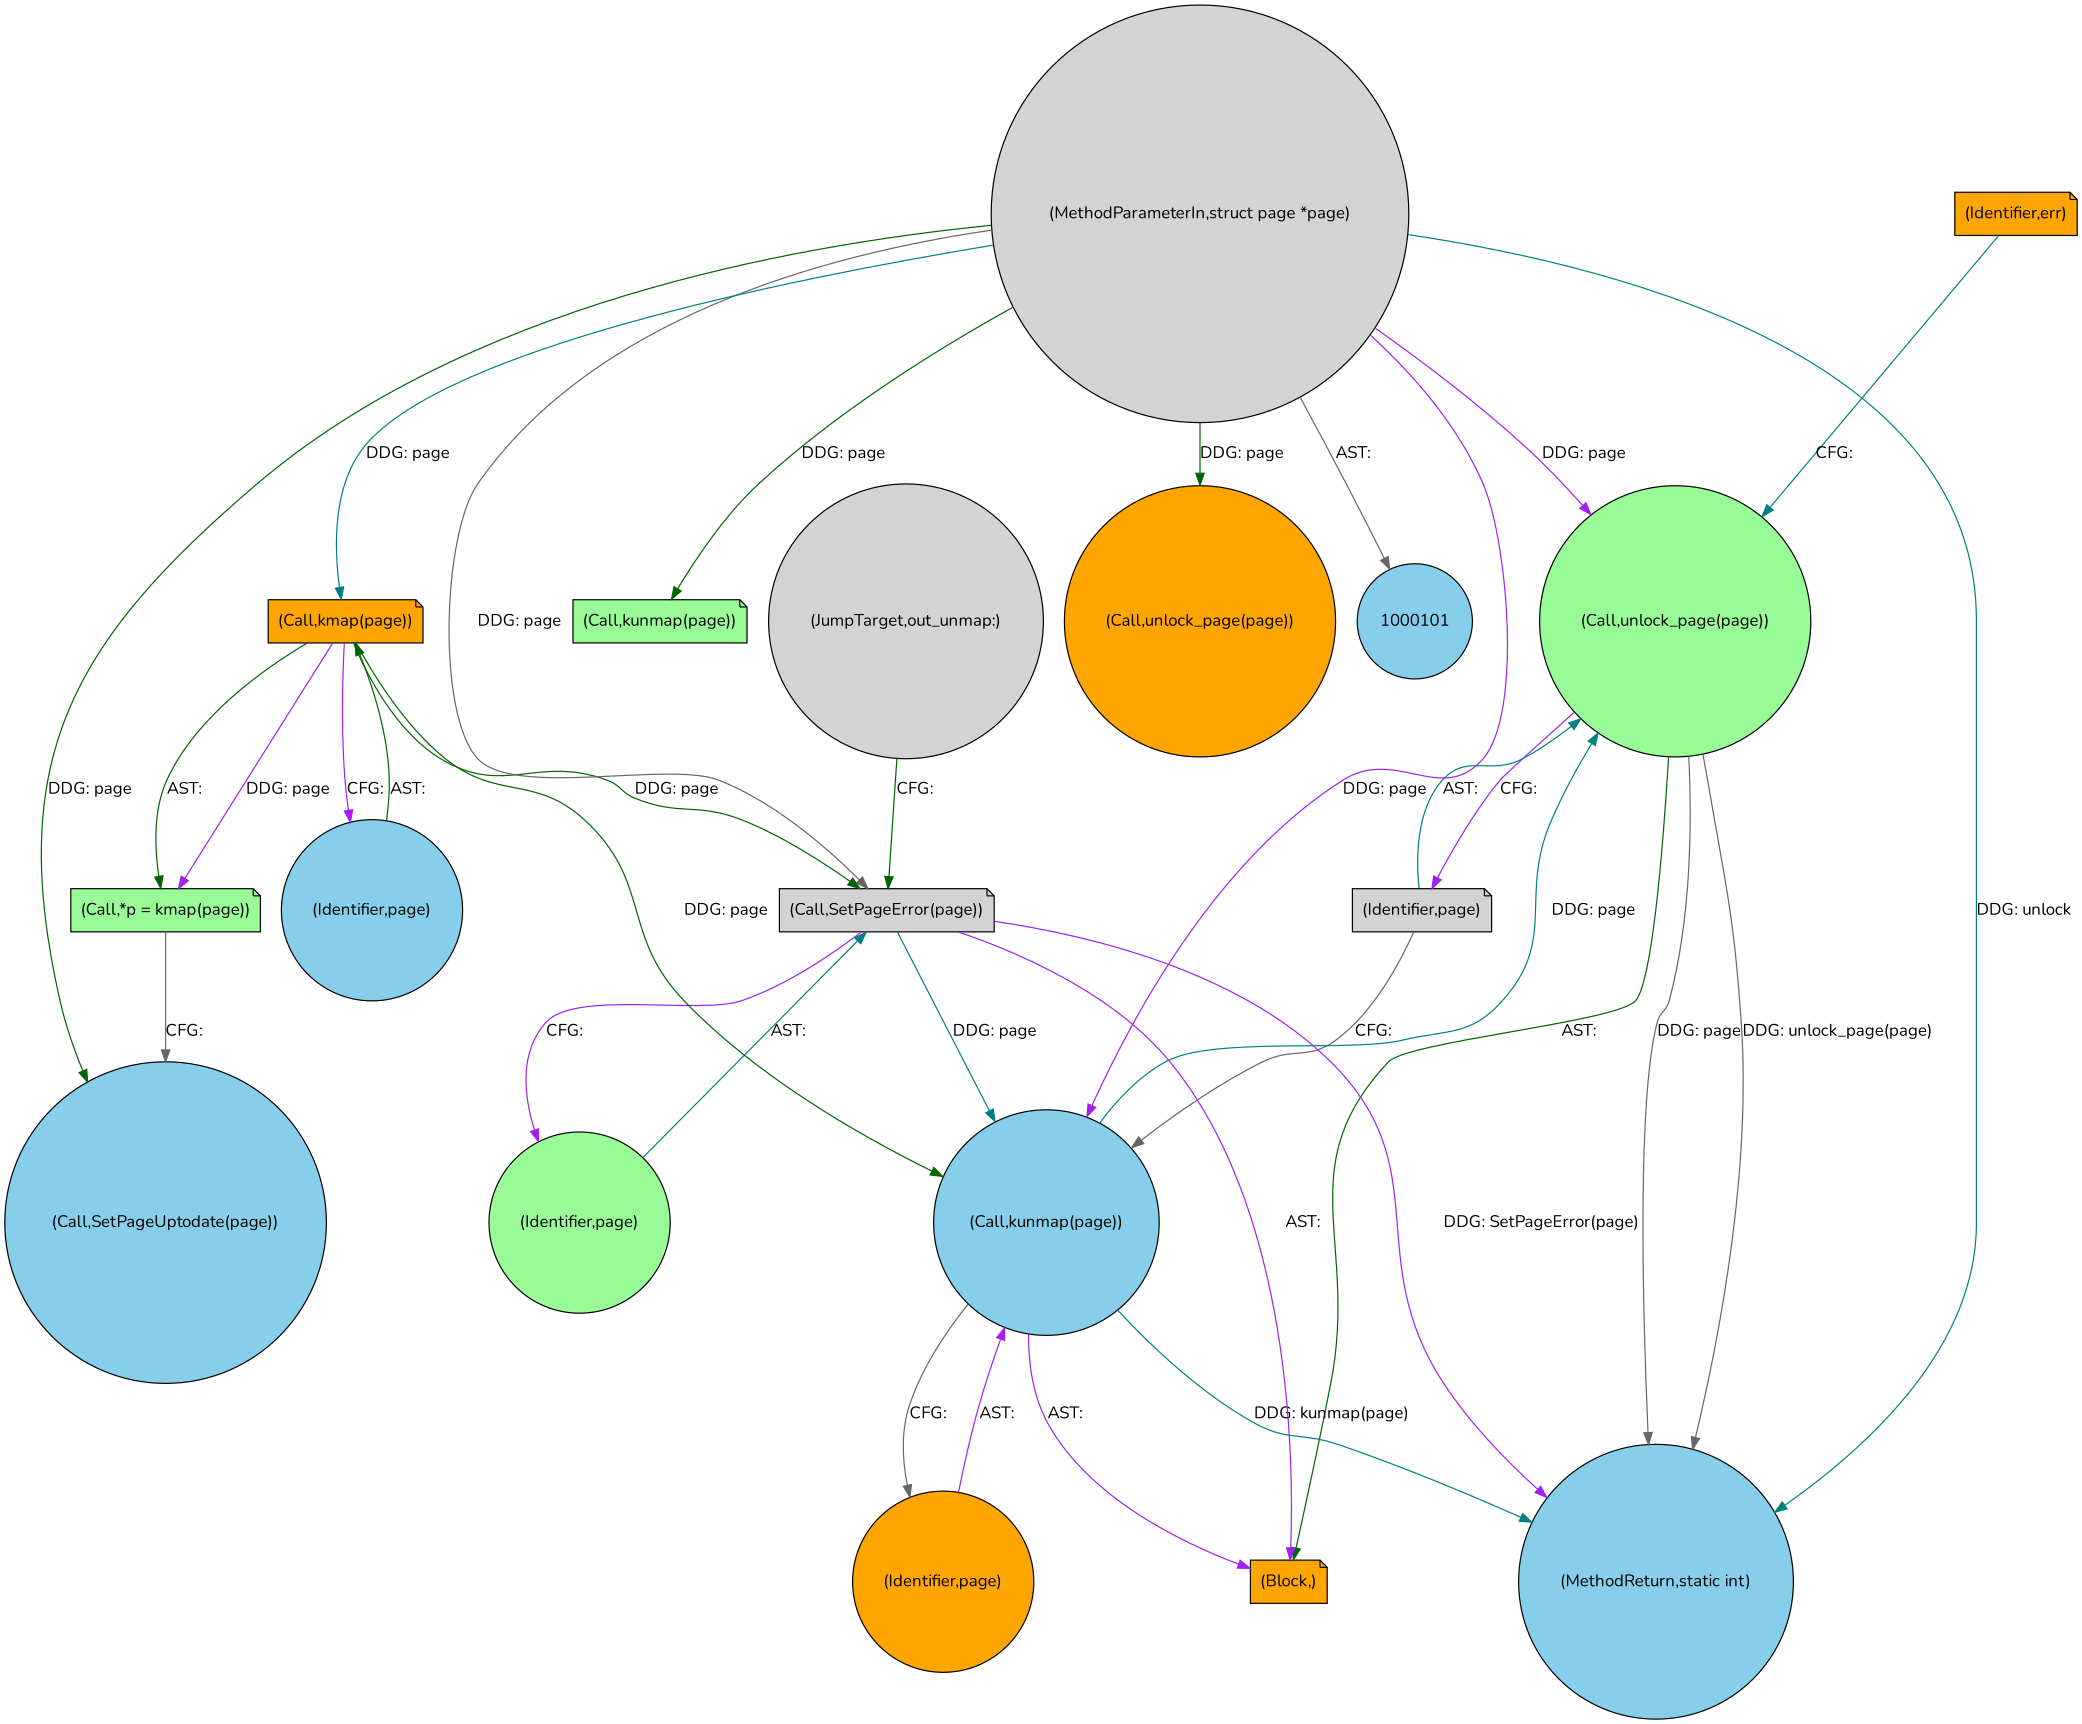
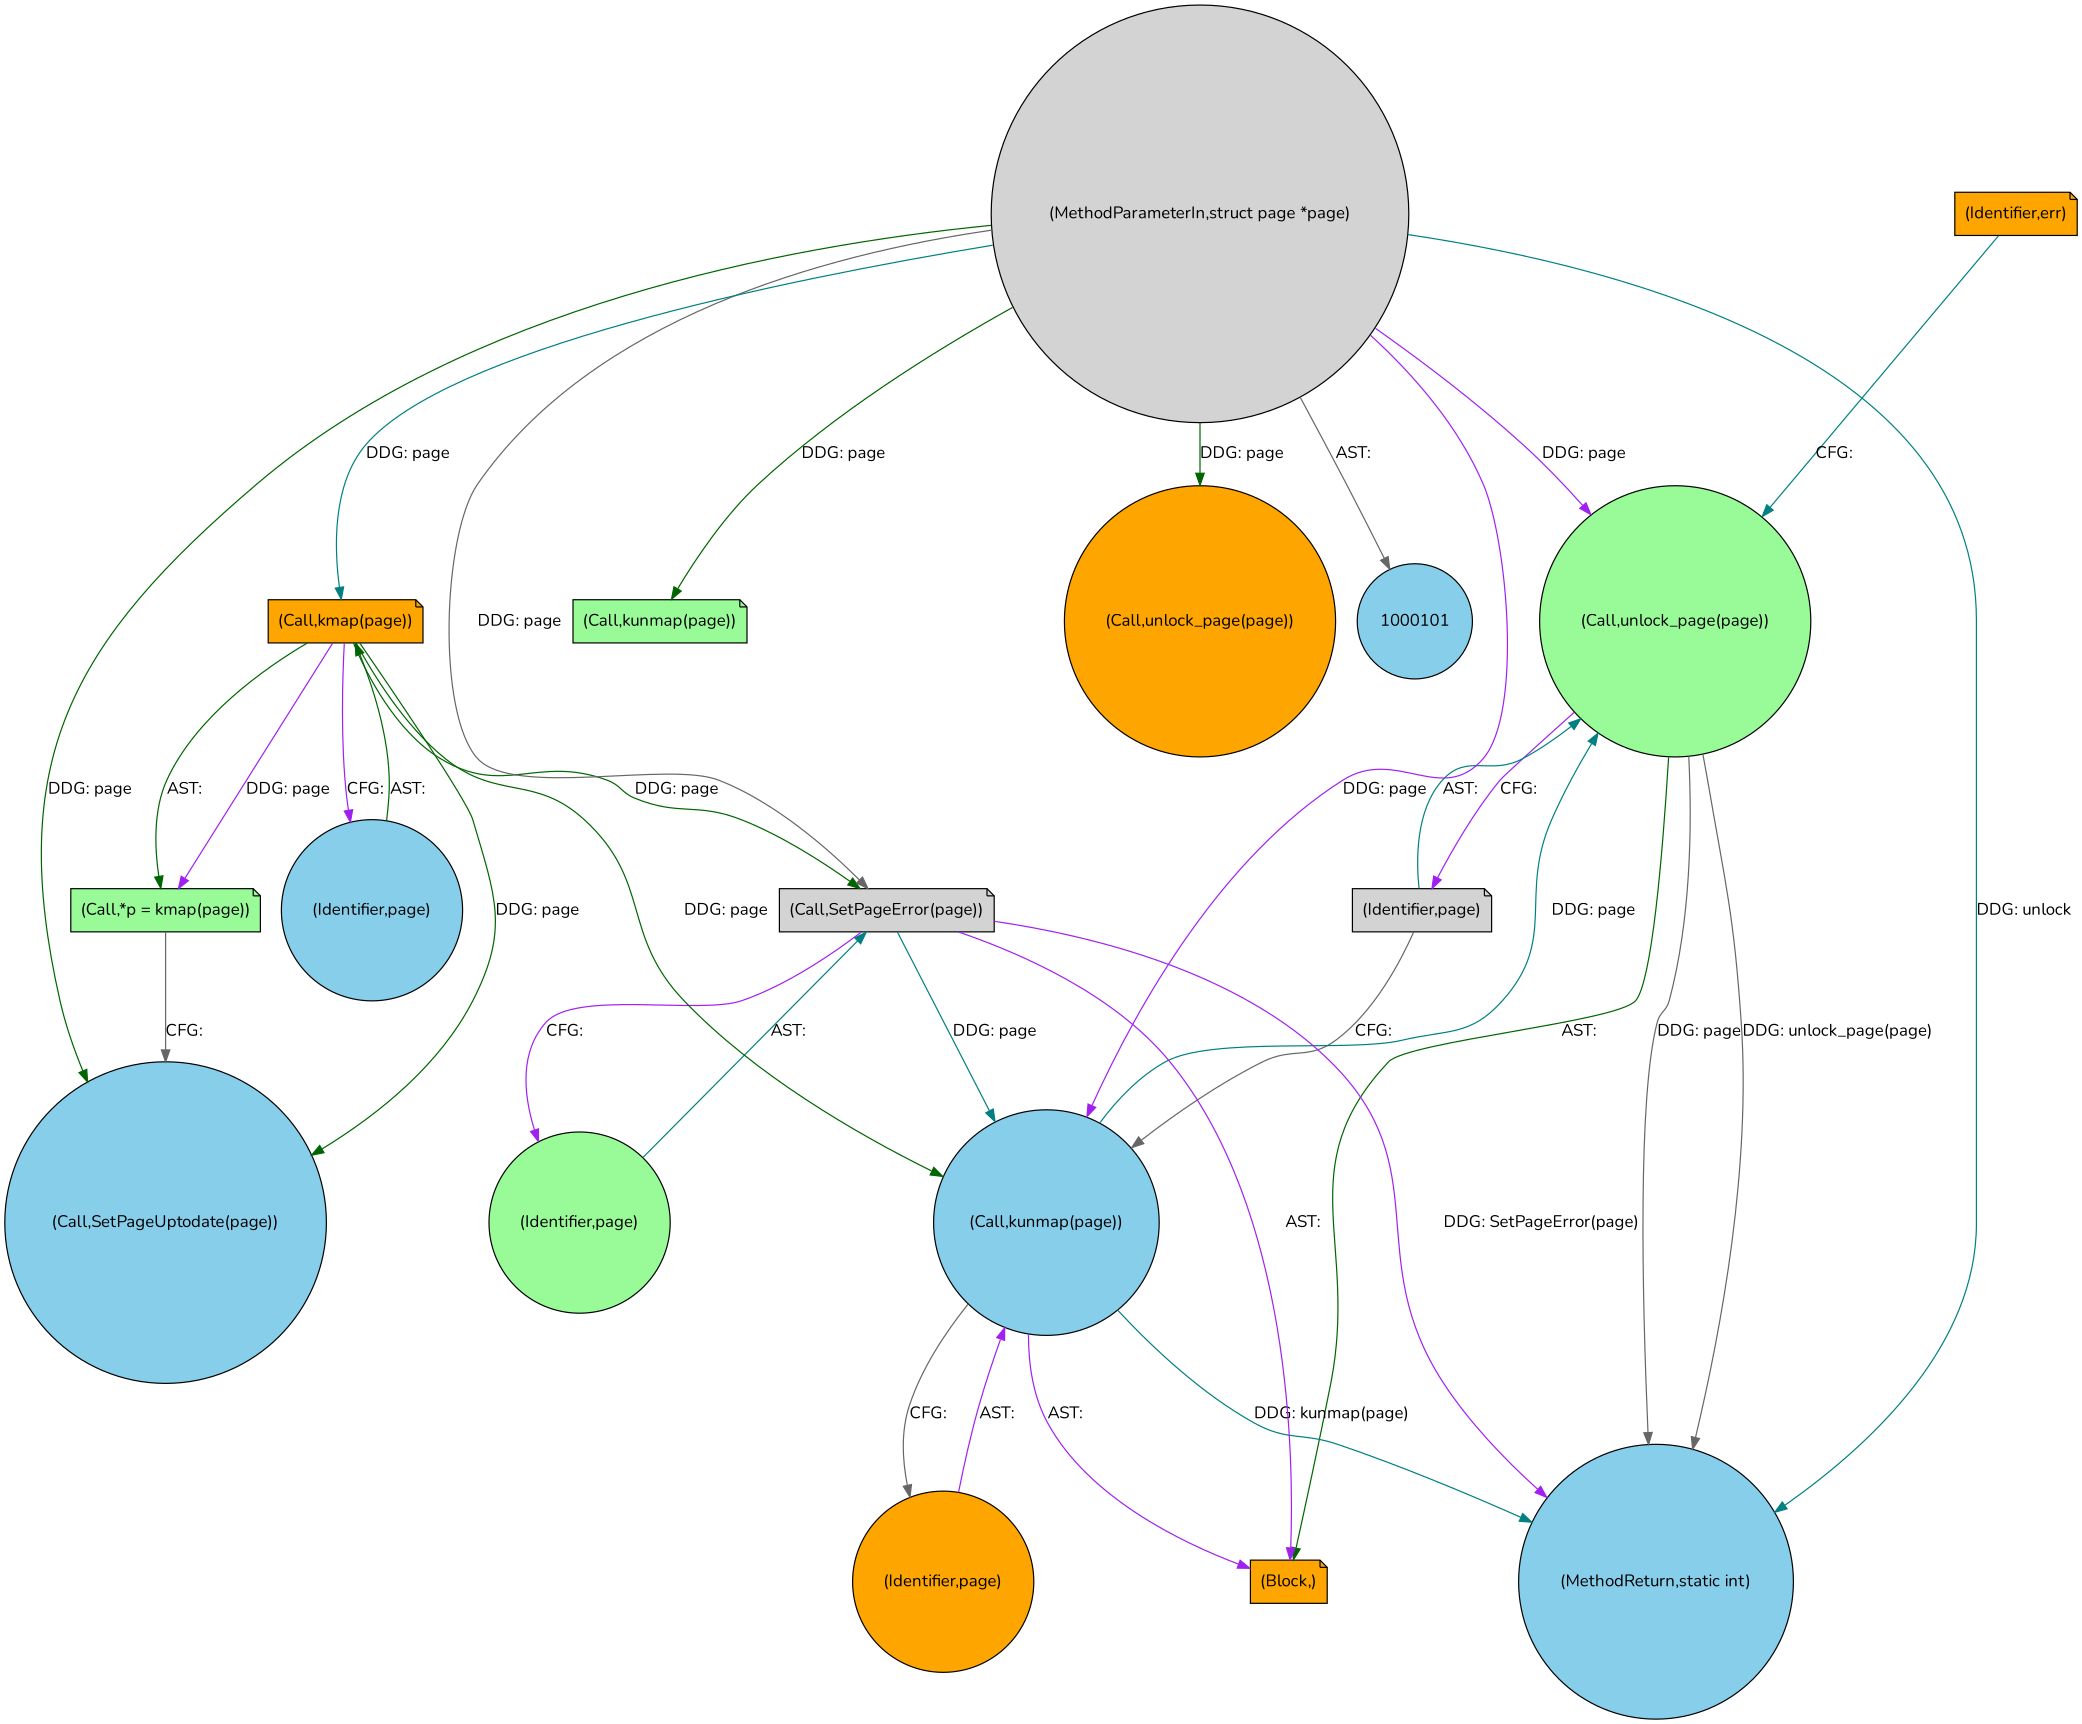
node "(JumpTarget,out_unmap:)": removed
edge "(Call,kmap(page))" -> "(Call,SetPageUptodate(page))": added, label "DDG: page"
